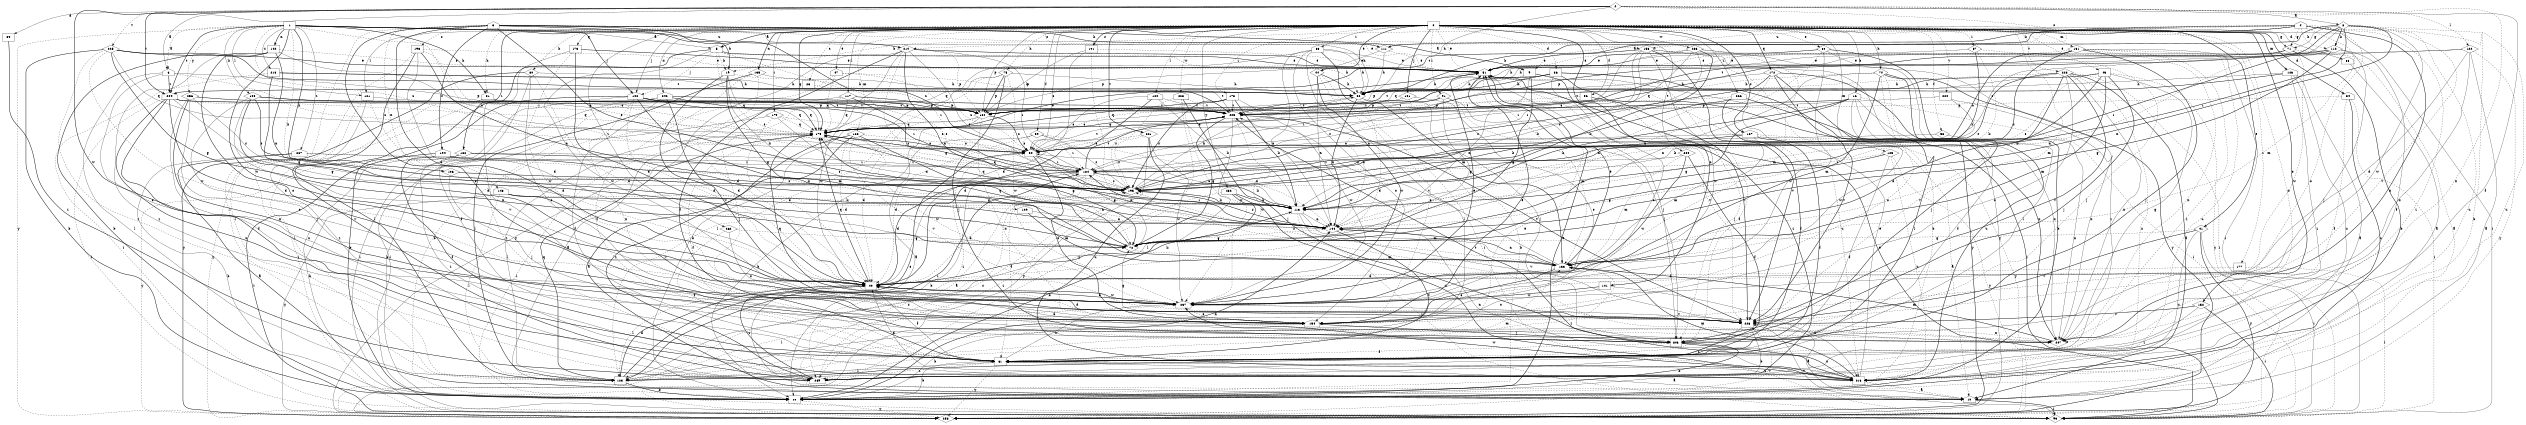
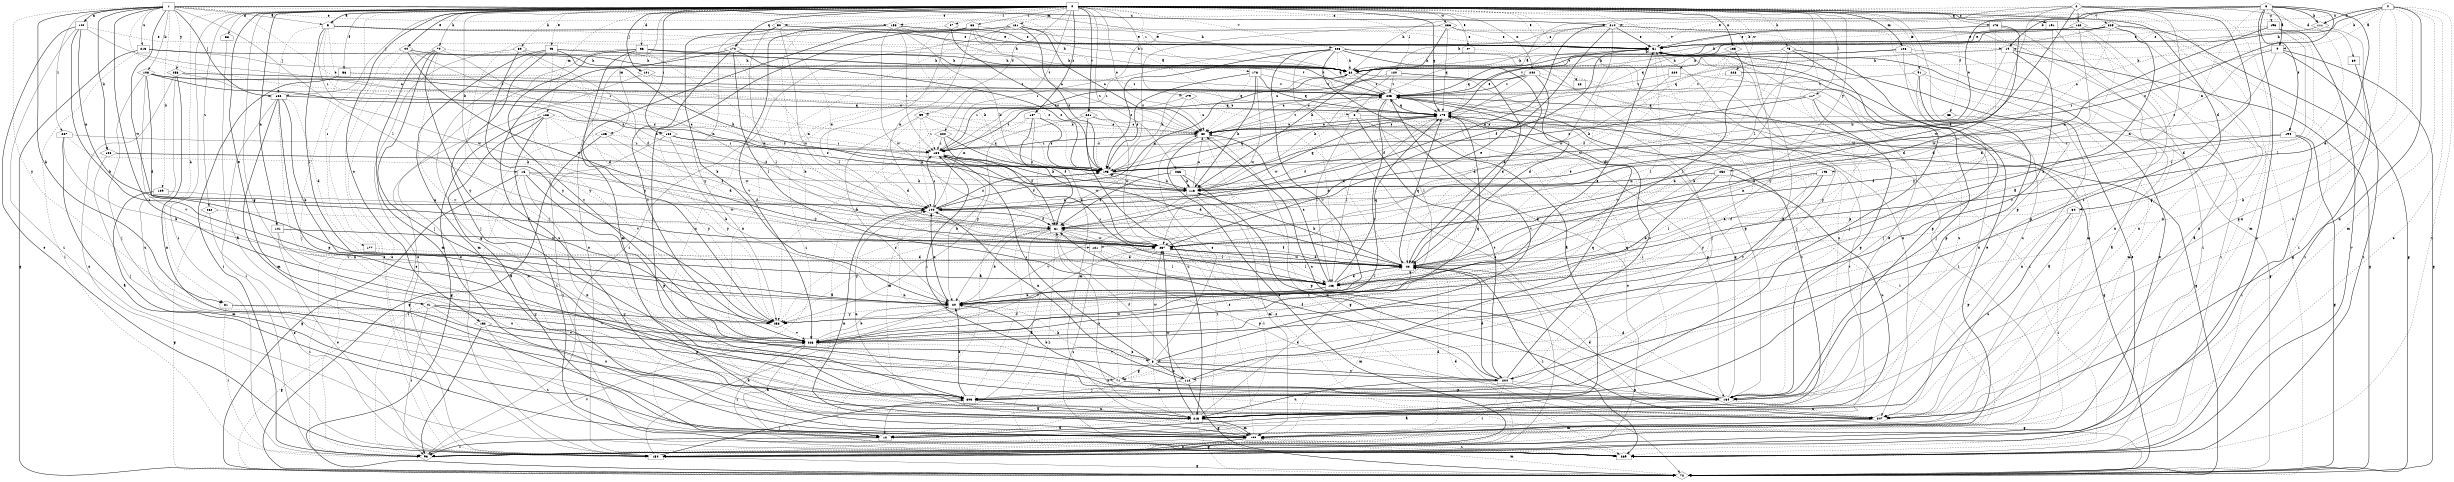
edge "16" -> "113": style bold -> solid
edge "144" -> "72": now "216" -> "72"
edge "8" -> "226": reversed
